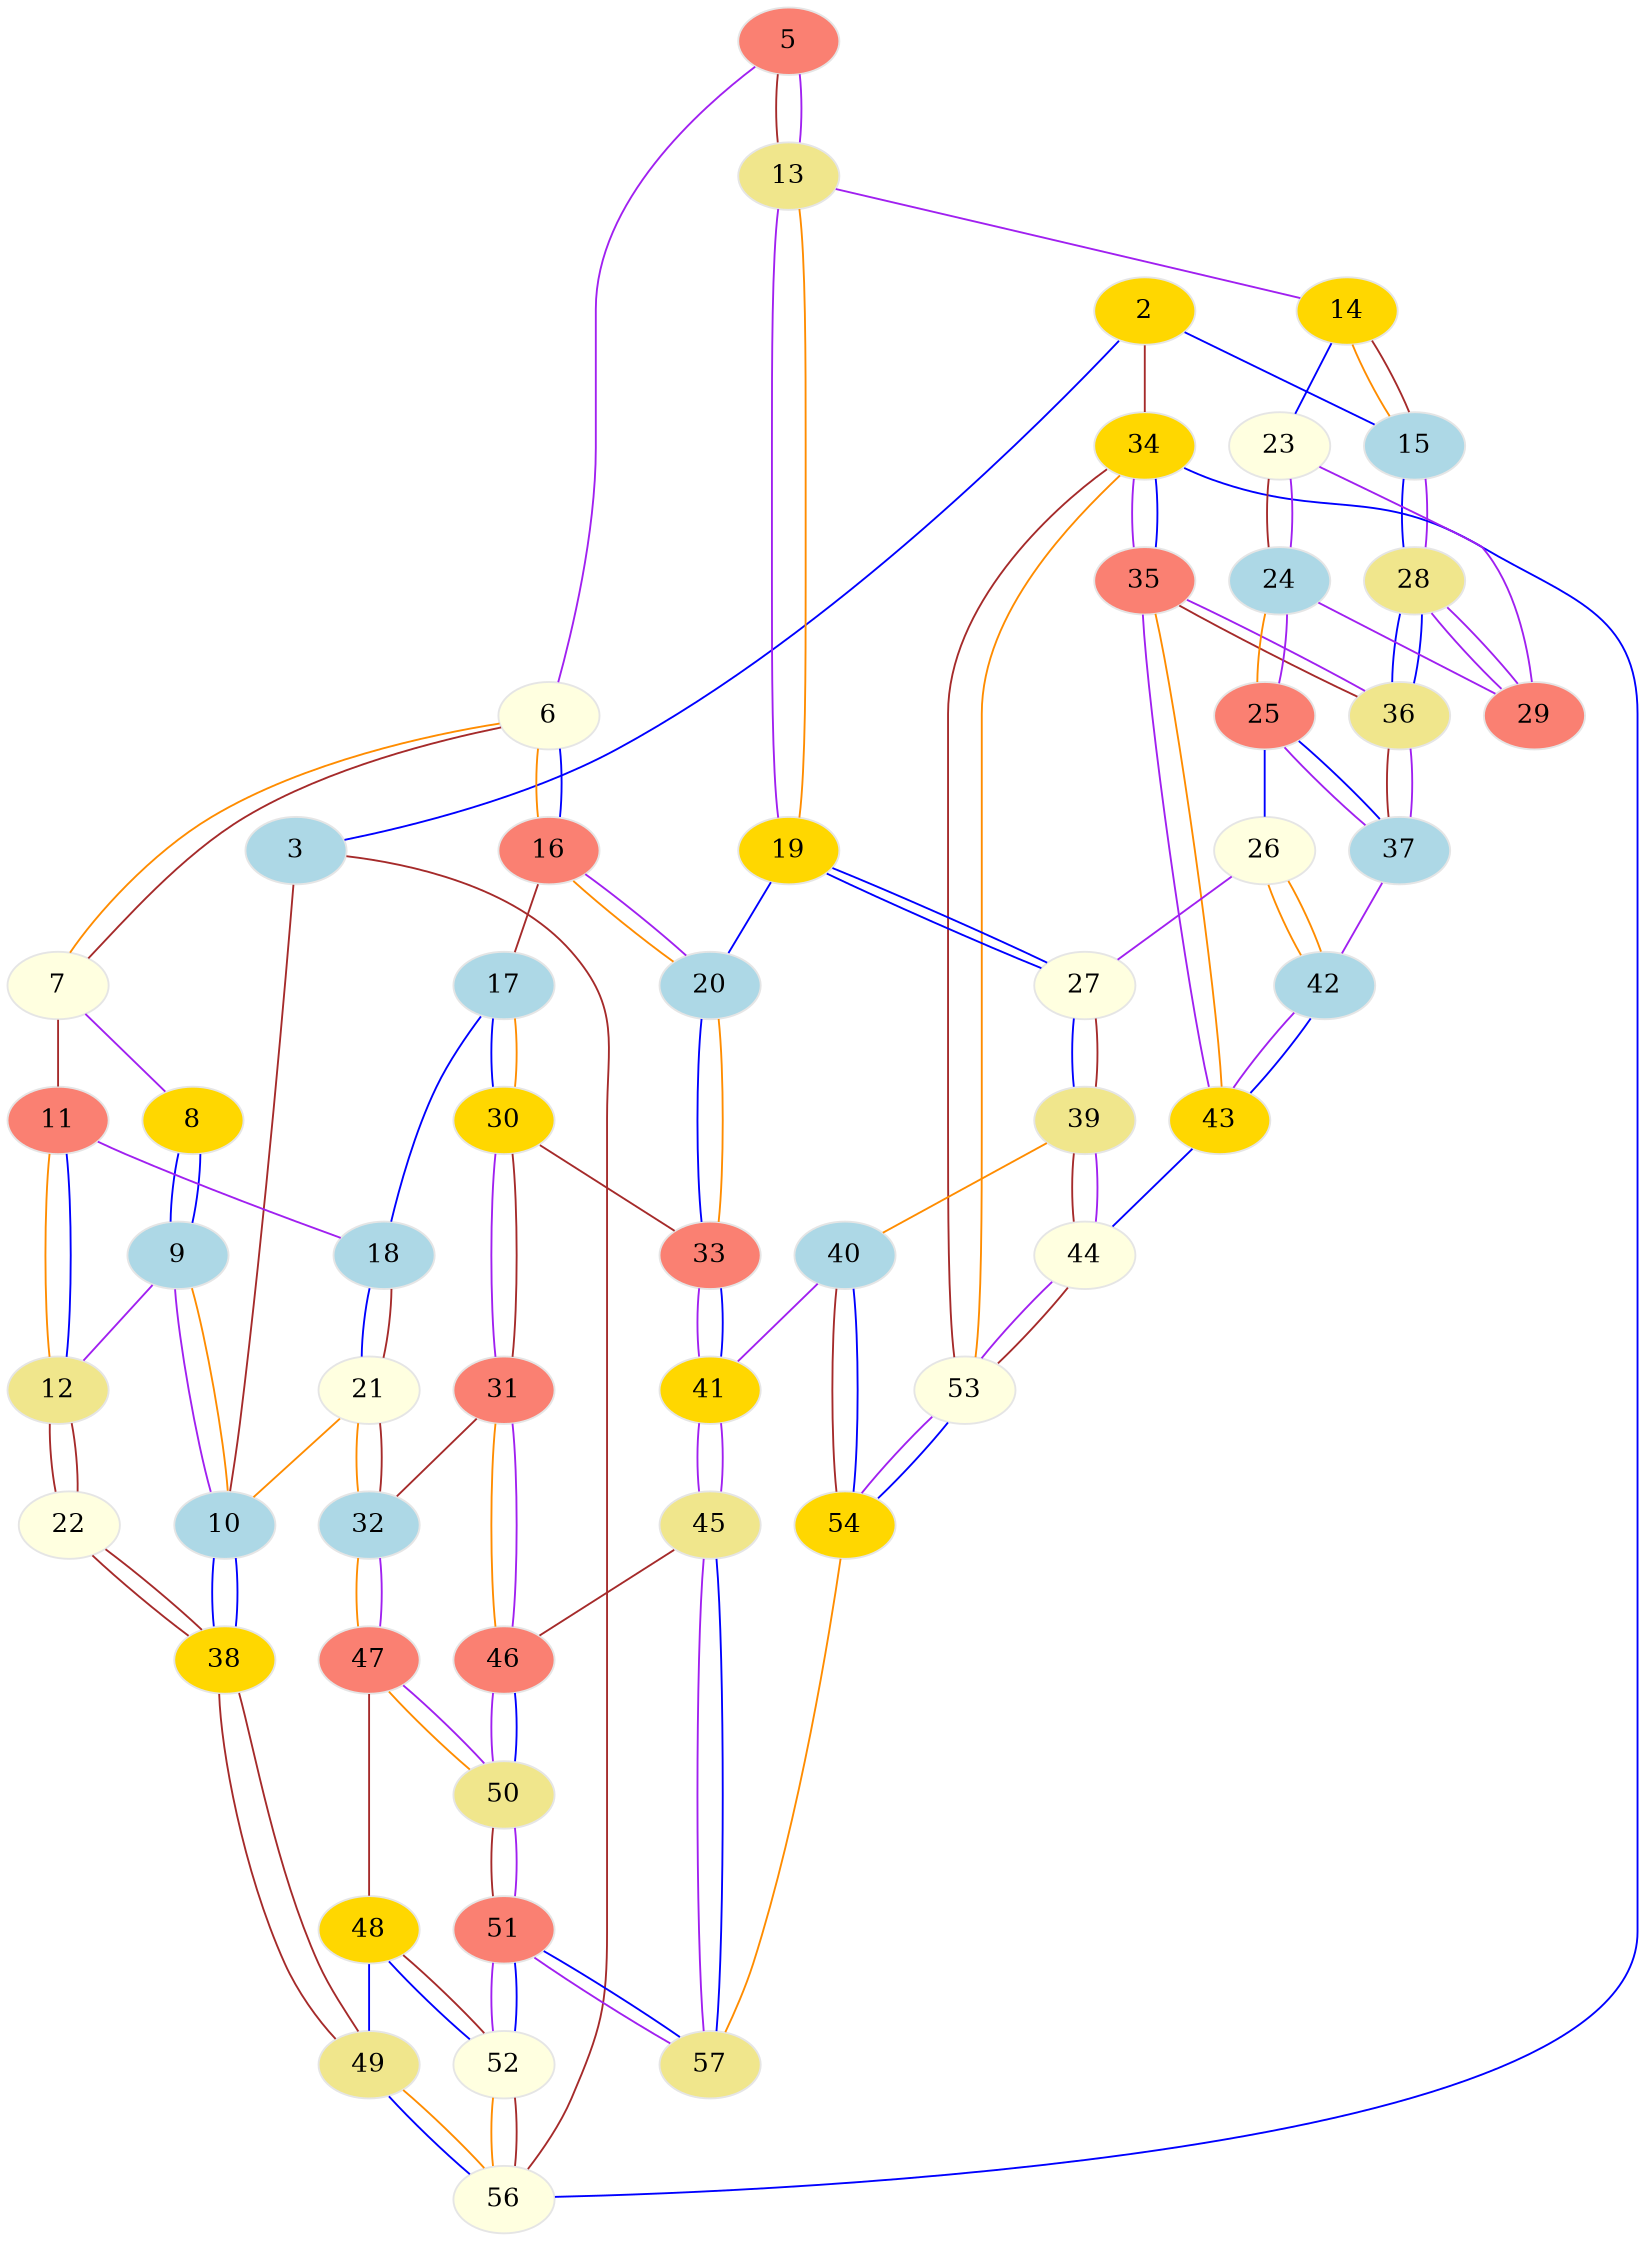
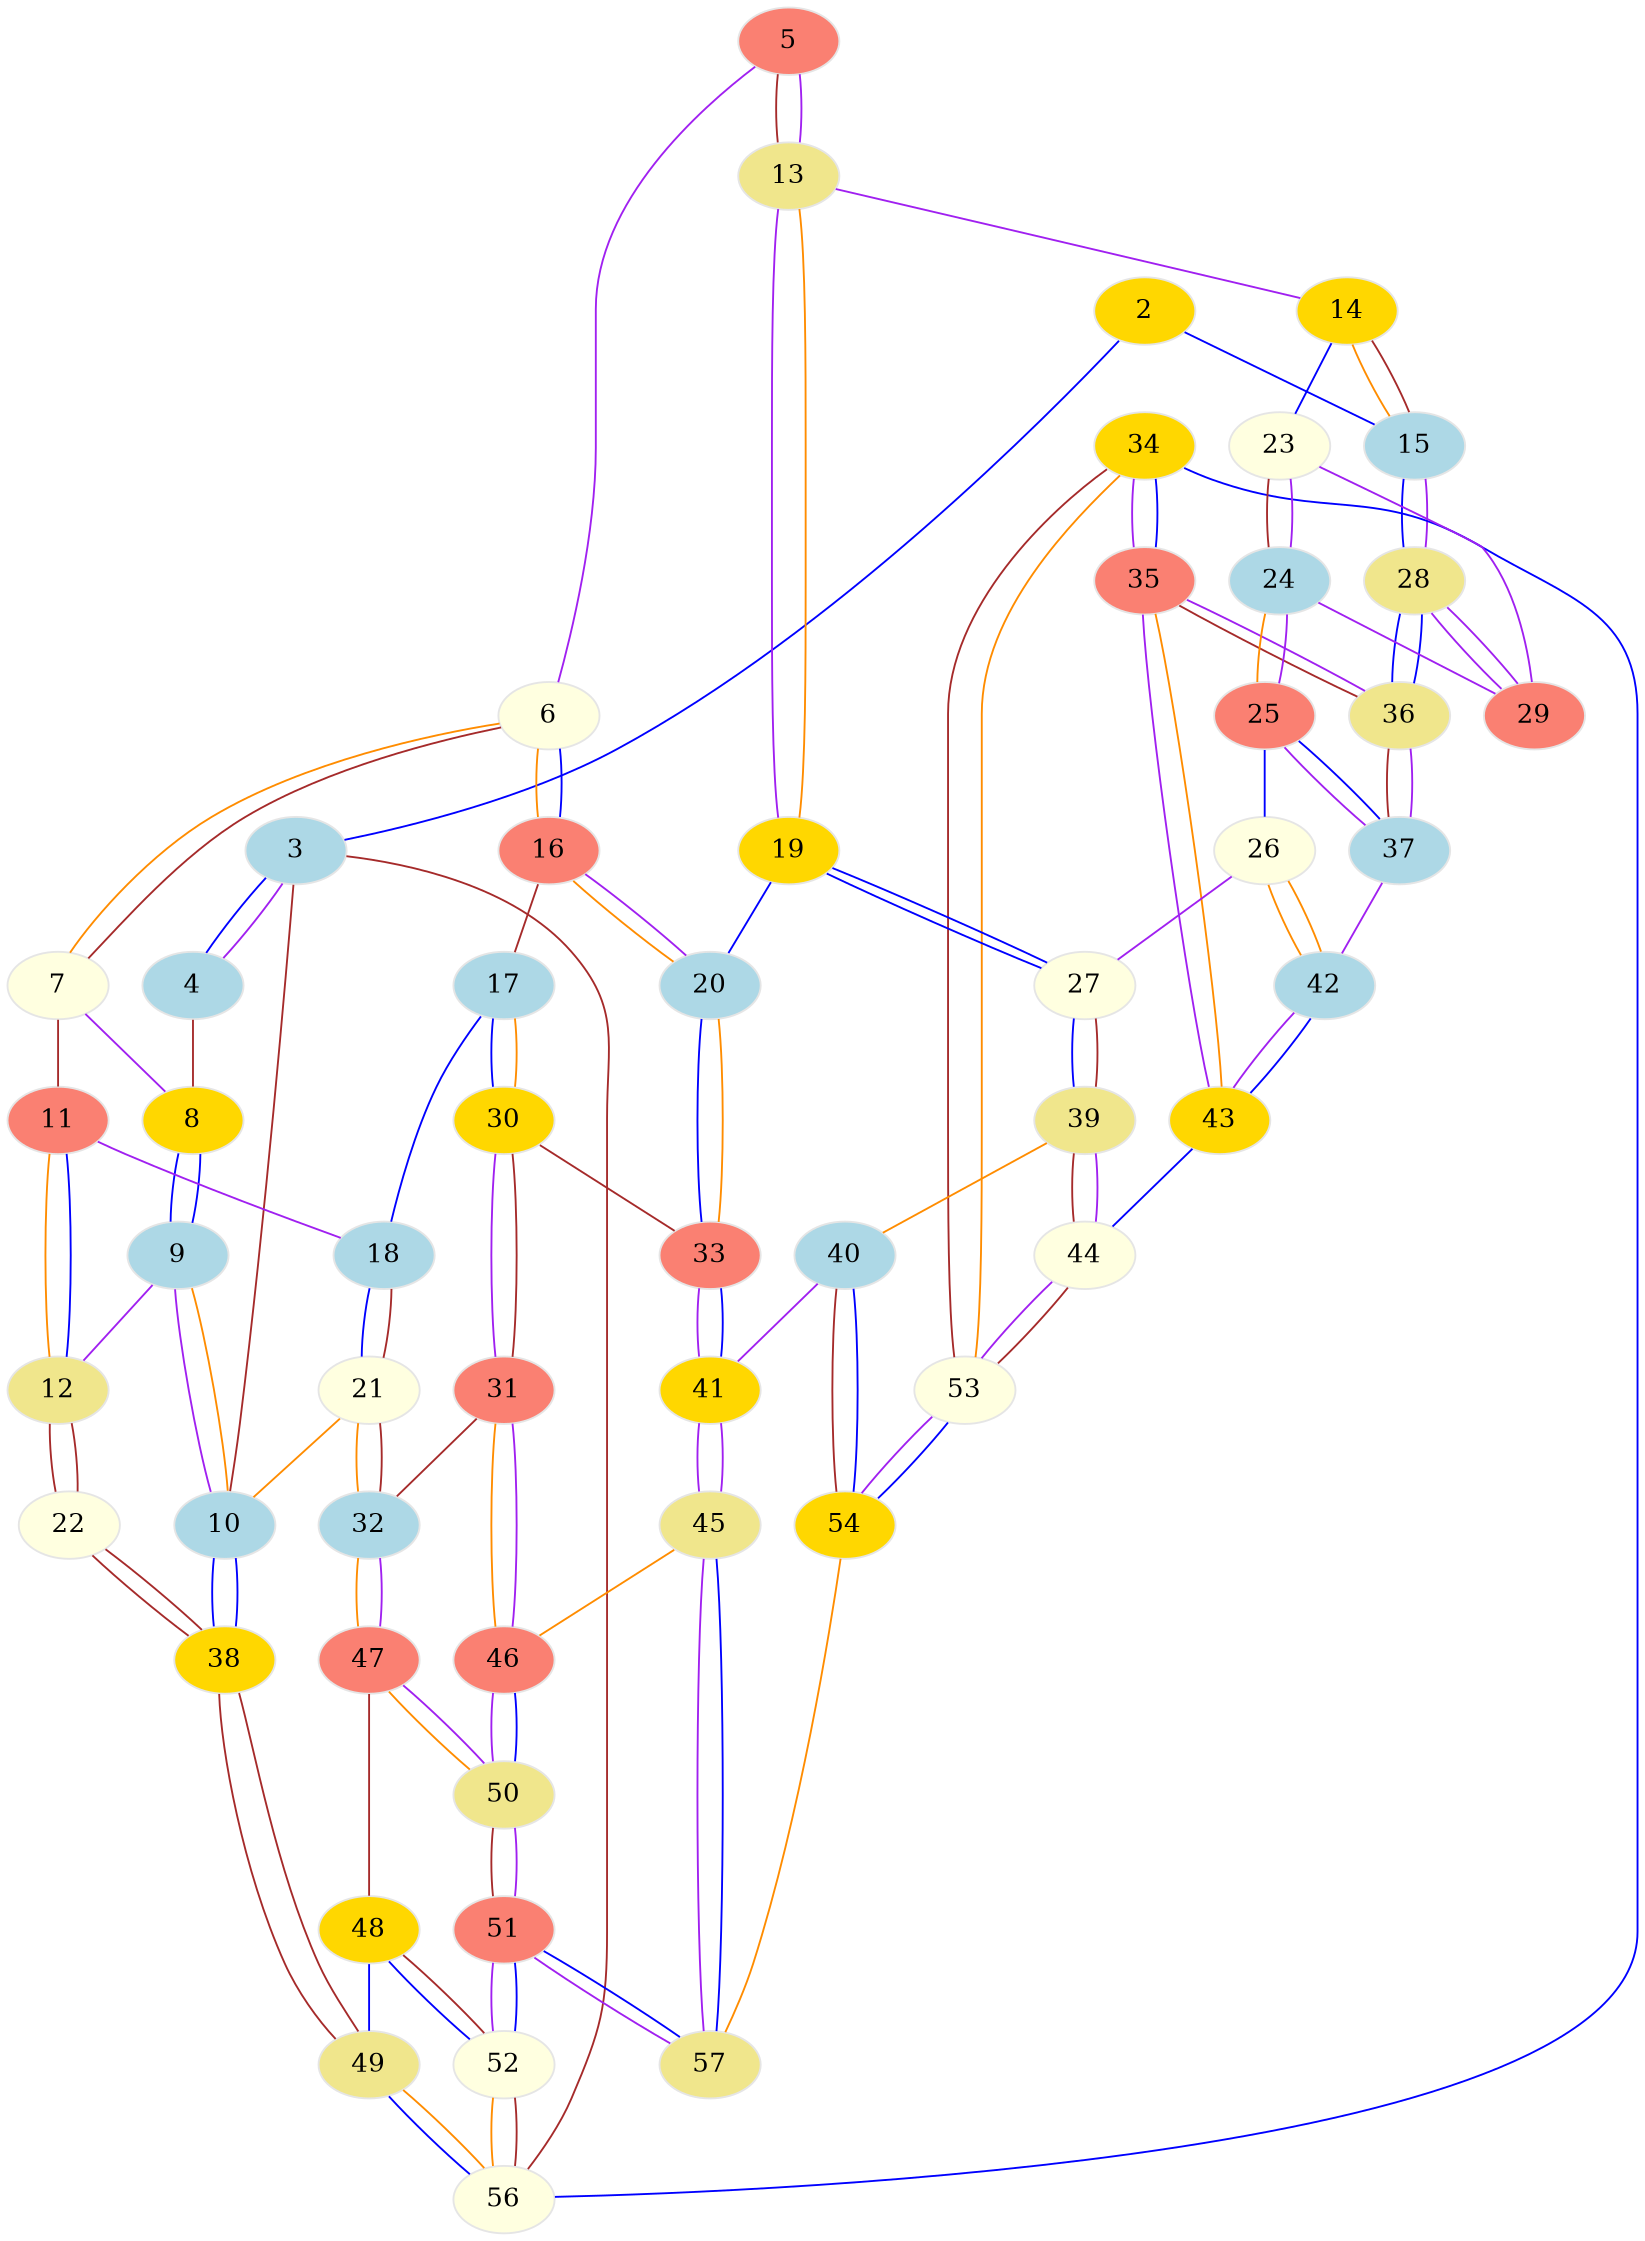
edge "2" -- "34": removed
node "4": added
edge "45" -- "46": color brown -> darkorange
